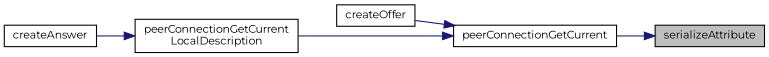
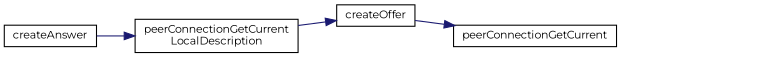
edge "peerConnectionGetCurrent LocalDescription" -> "peerConnectionGetCurrent": now "peerConnectionGetCurrent LocalDescription" -> "createOffer"
node "serializeAttribute": removed
